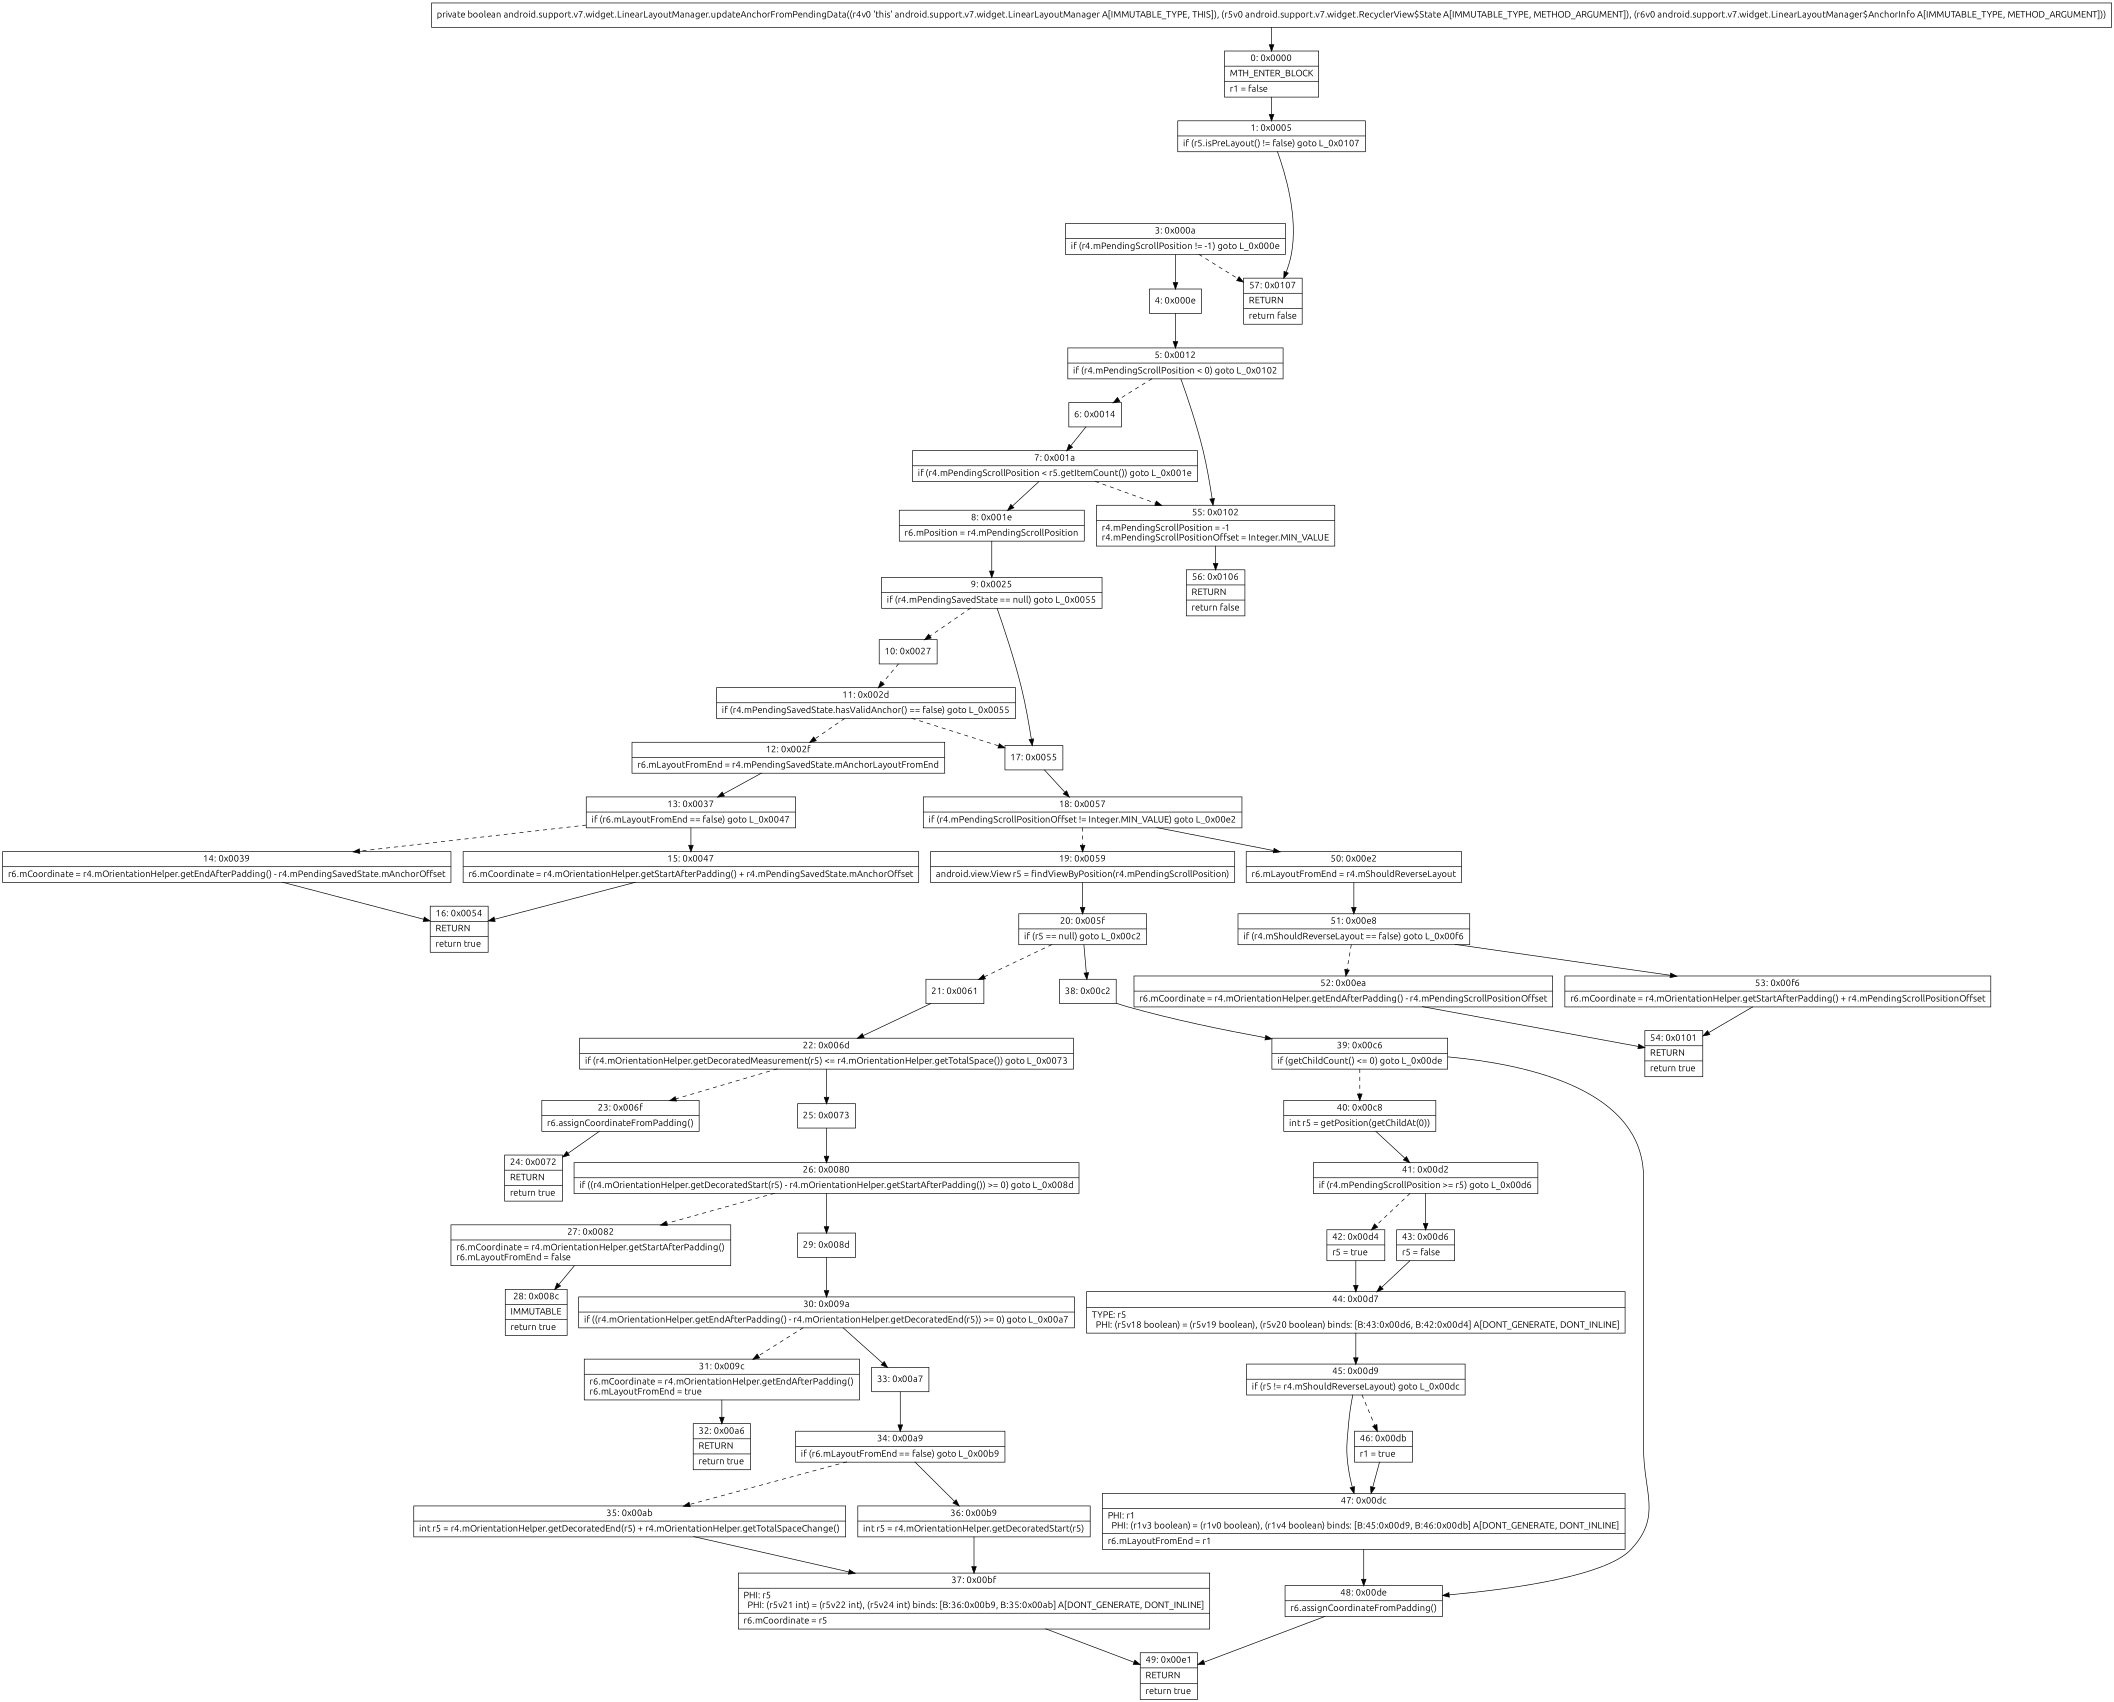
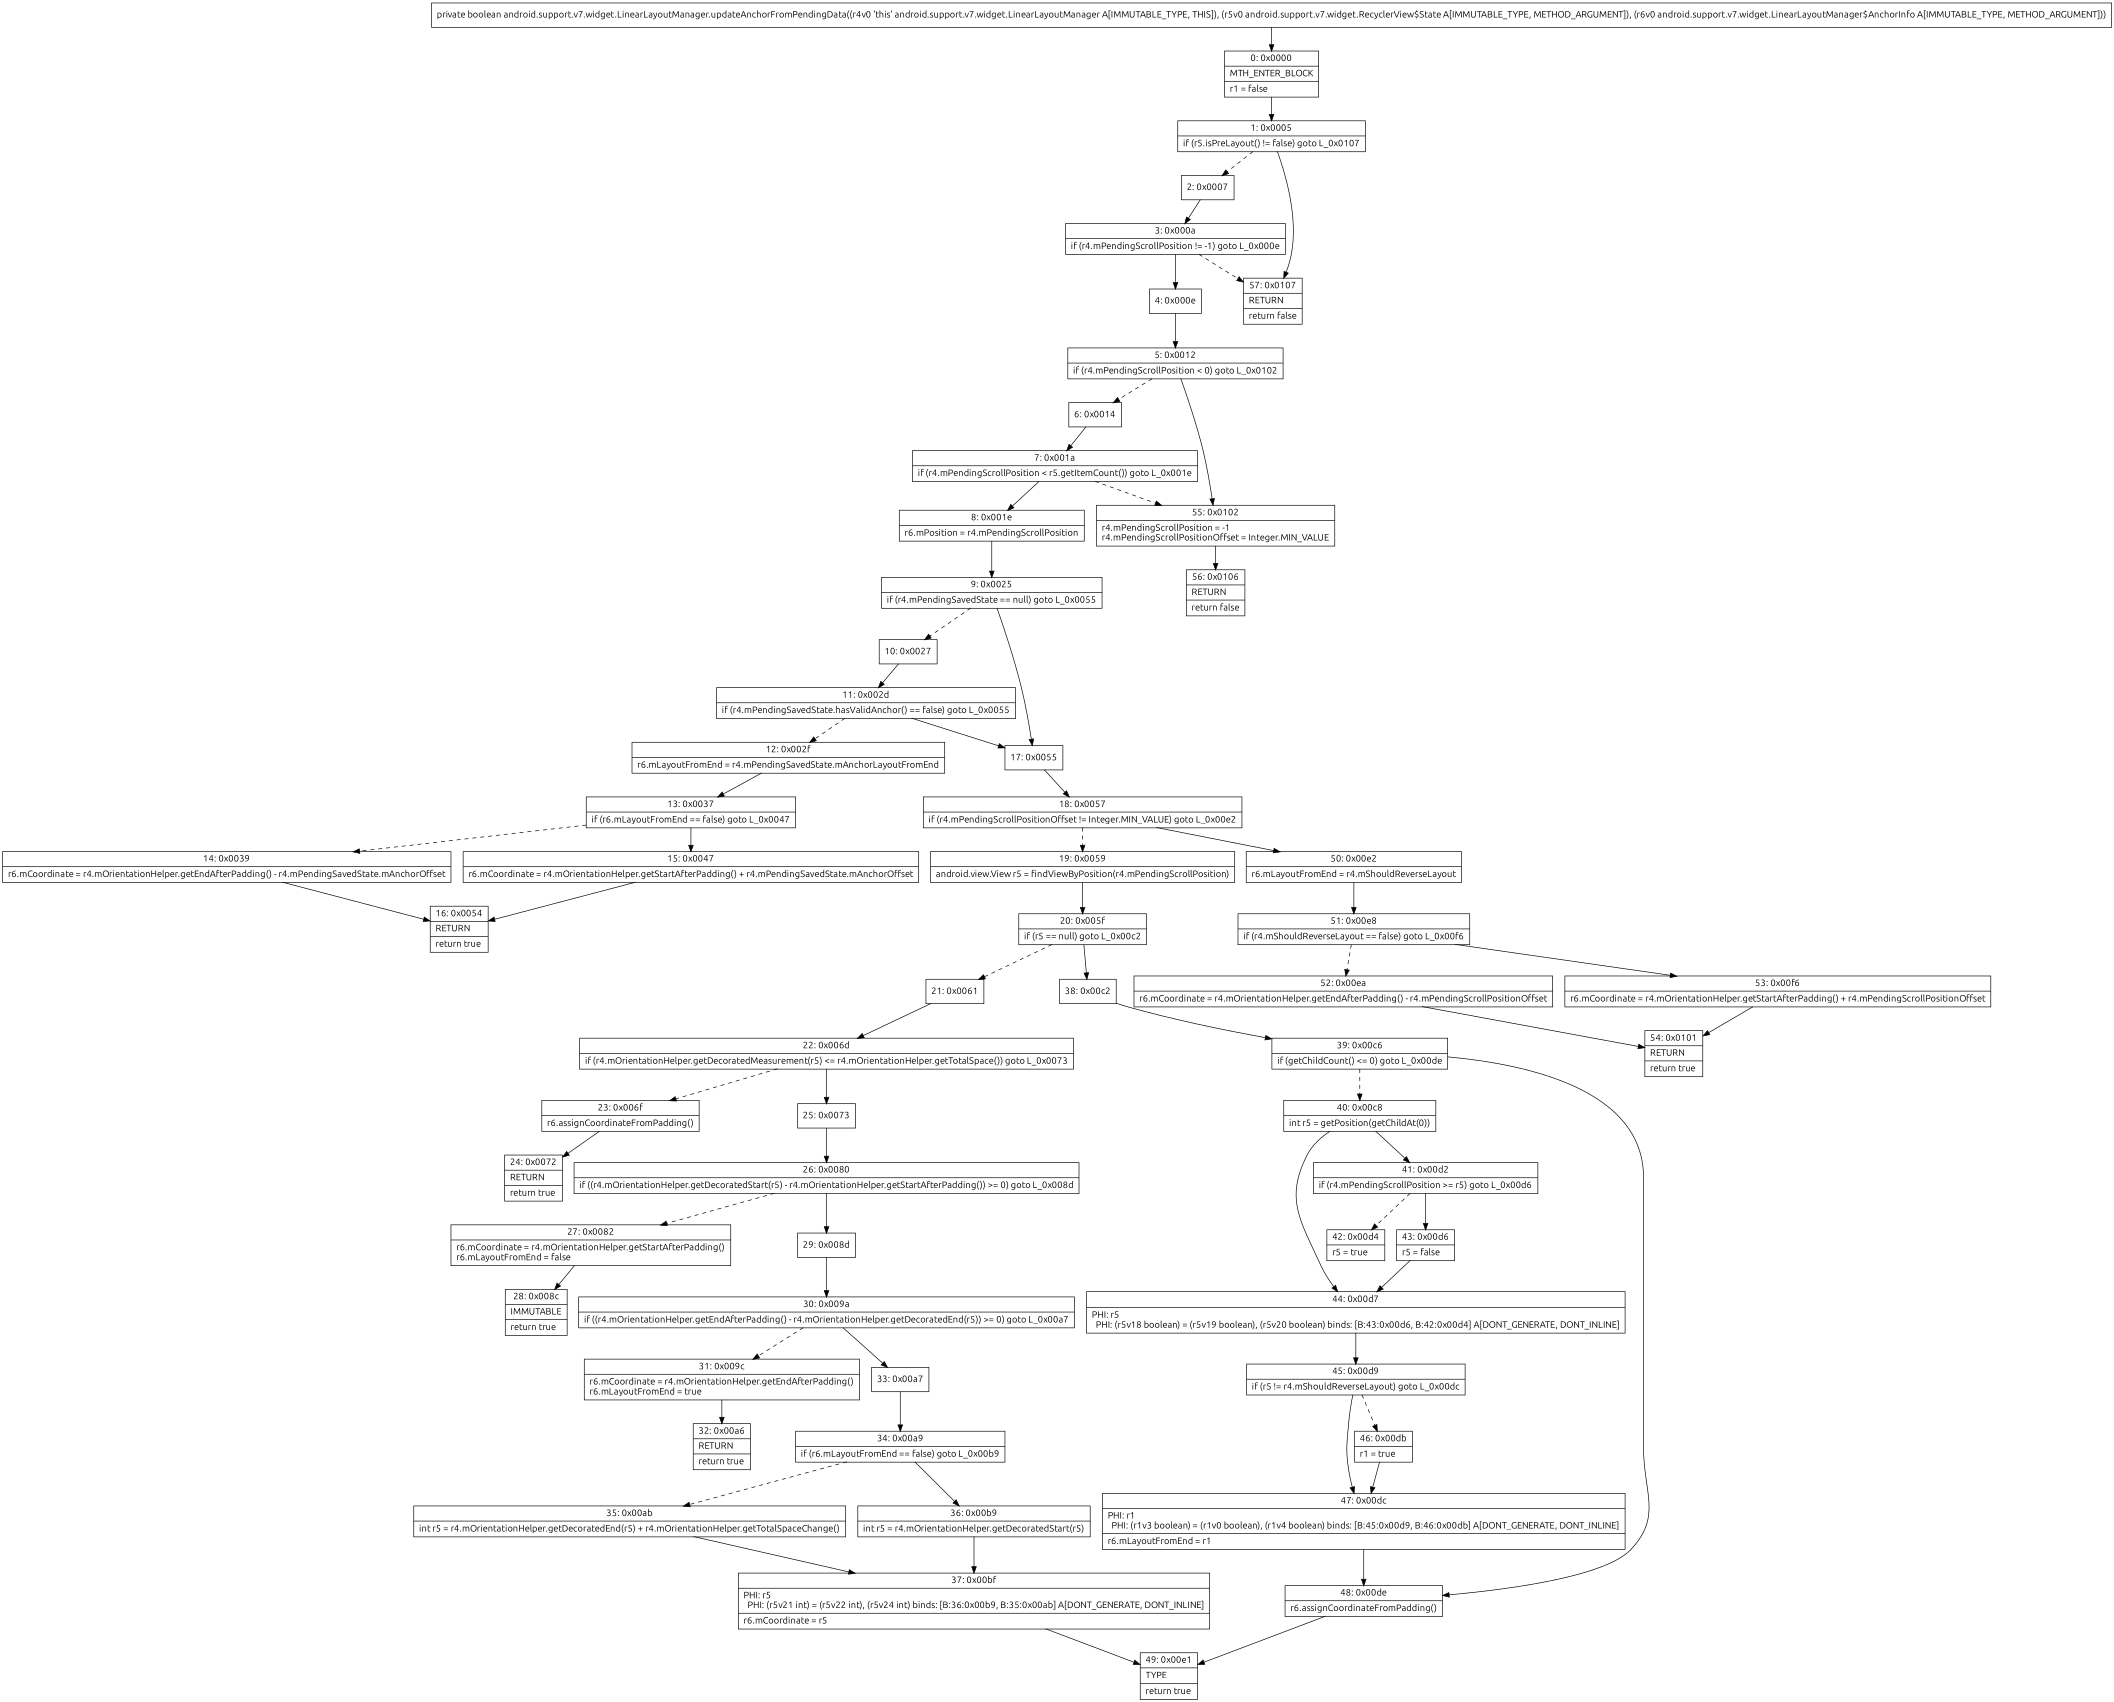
node "2: 0x0007": added
edge "10: 0x0027" -> "11: 0x002d": style dashed -> solid
edge "11: 0x002d" -> "17: 0x0055": style dashed -> solid
edge "42: 0x00d4" -> "44: 0x00d7": now "40: 0x00c8" -> "44: 0x00d7"
node "44: 0x00d7": text "TYPE: r5" -> "PHI: r5"
node "49: 0x00e1": text "RETURN" -> "TYPE"
